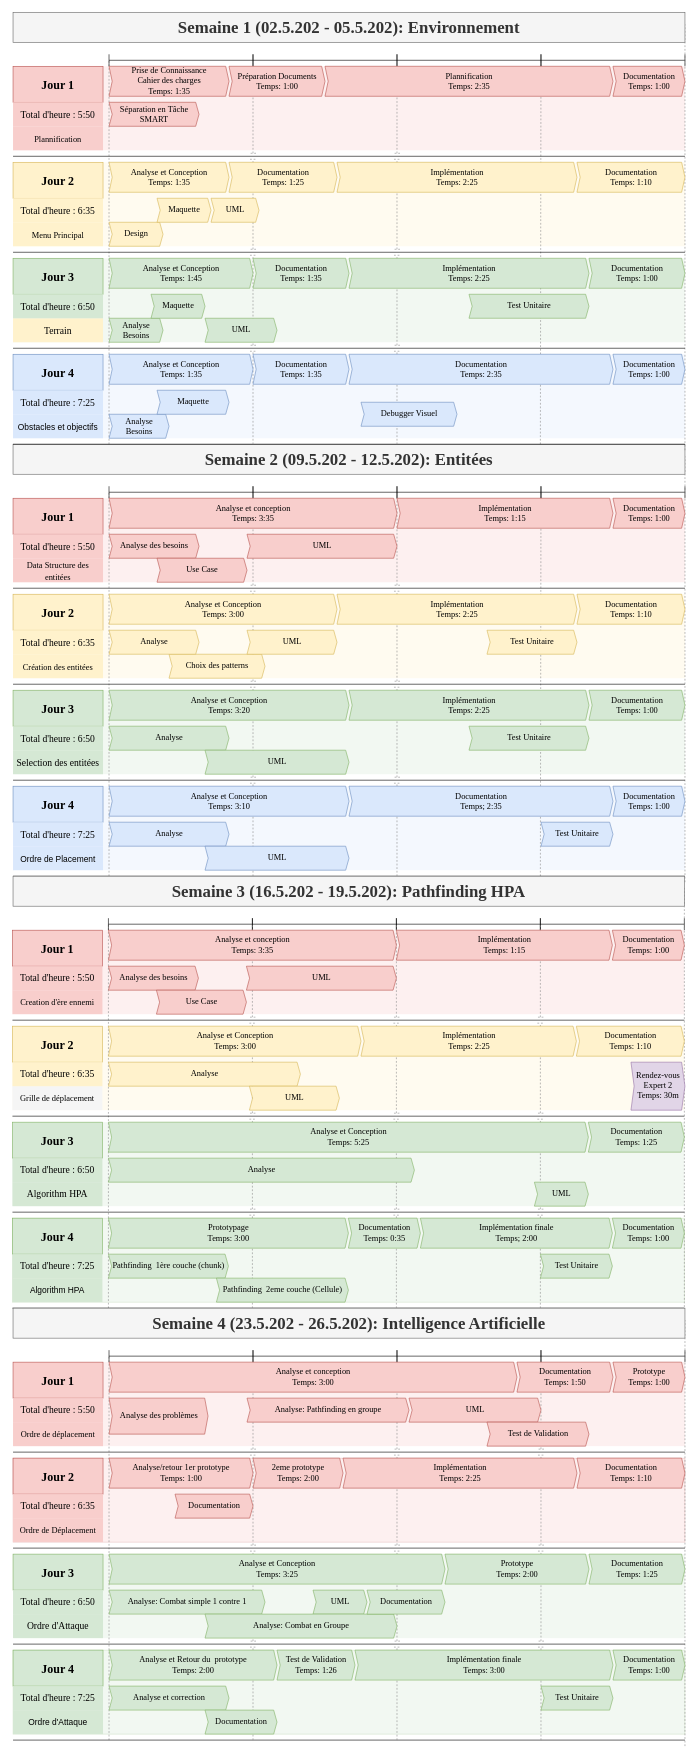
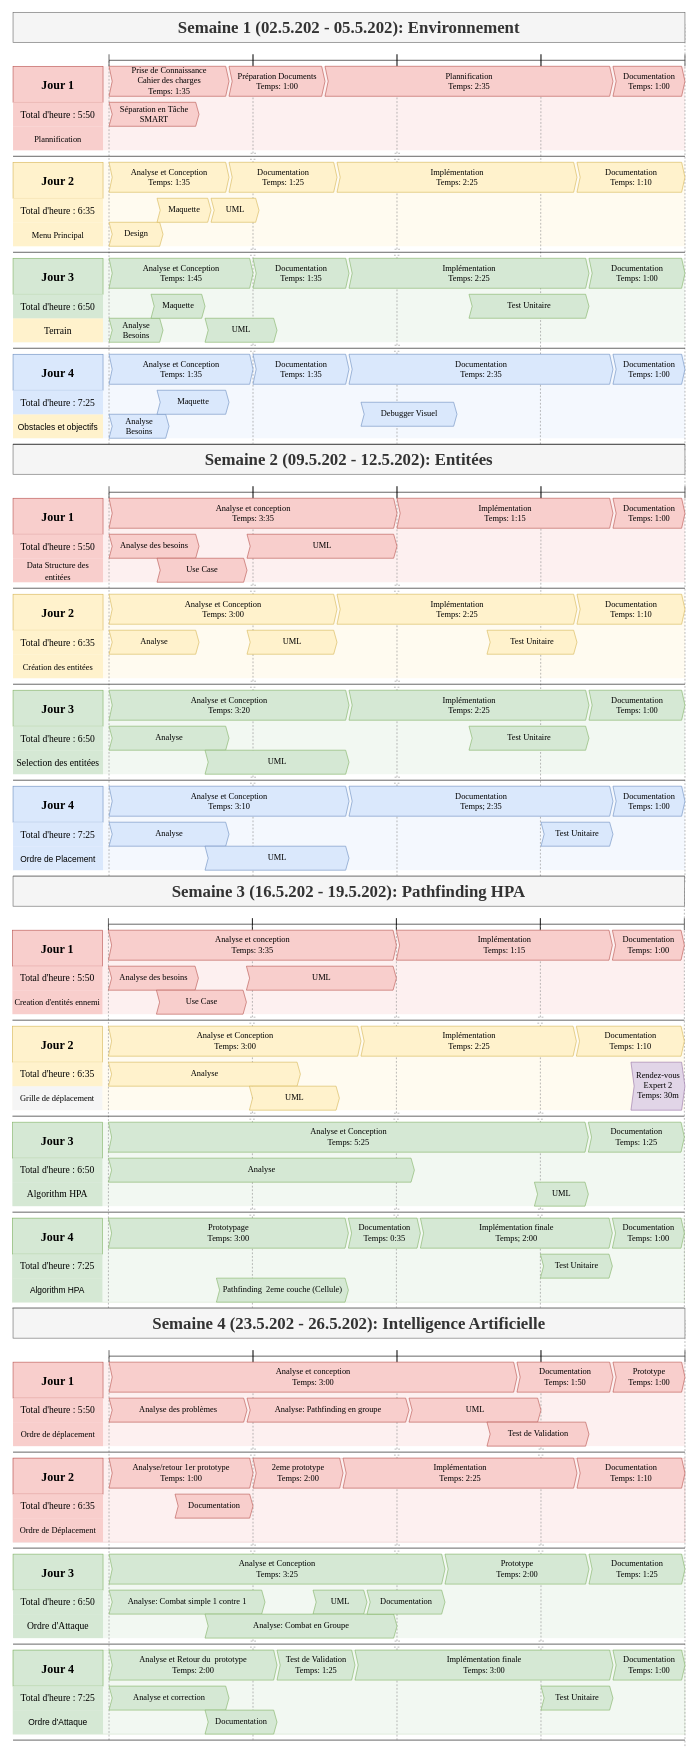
node "Obstacles et objectifs": fillcolor #dae8fc -> #fff2cc
node "Choix des patterns": removed
node "Creation d'ère ennemi": label "Creation d'ère ennemi" -> "Creation d'entités ennemi"
node "Pathfinding 1ère couche (chunk)": removed
node "Analyse des problèmes": size 99x36 -> 138x24
node "Test de Validation Temps: 1:26": label "Test de Validation Temps: 1:26" -> "Test de Validation Temps: 1:25"
